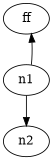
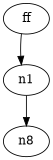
edge "n1" -> "ff": reversed
node "n2": label "n2" -> "n8"
